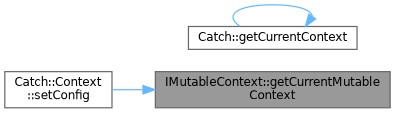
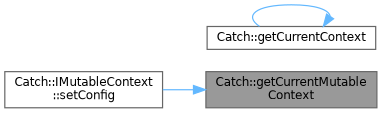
node "Catch::Context ::setConfig": label "Catch::Context ::setConfig" -> "Catch::IMutableContext ::setConfig"
node "IMutableContext::getCurrentMutable Context": label "IMutableContext::getCurrentMutable Context" -> "Catch::getCurrentMutable Context"
